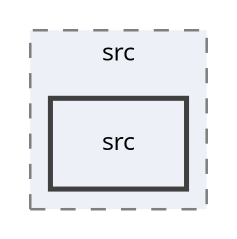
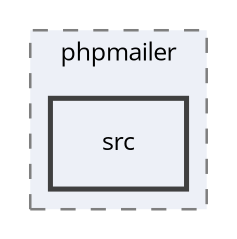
cluster "src": label "src" -> "phpmailer"
